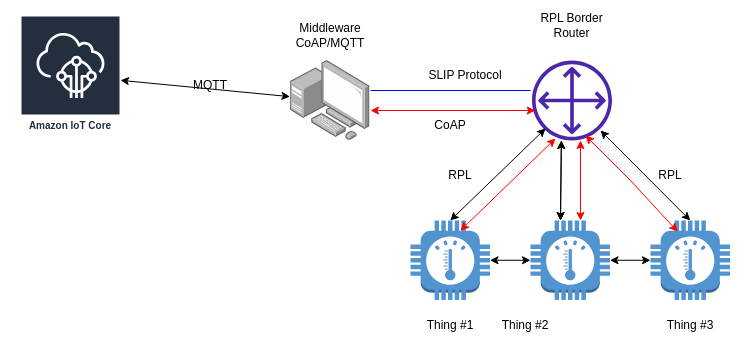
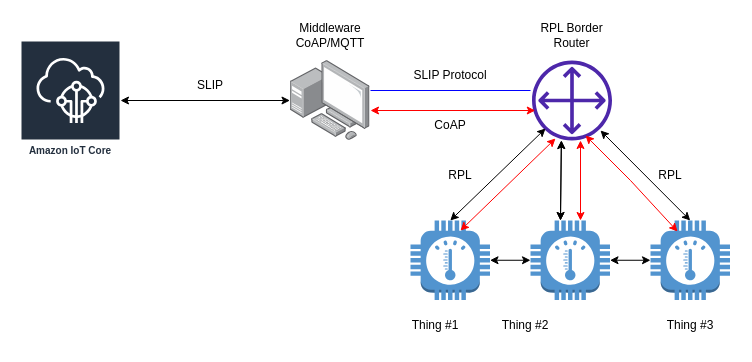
node "RPL Border Router": moved (571, 26) -> (571, 36)
node "Amazon IoT Core": moved (71, 76) -> (71, 101)
node "SLIP Protocol": moved (465, 76) -> (450, 76)
node "MQTT": label "MQTT" -> "SLIP"
node "Thing #1": moved (450, 326) -> (435, 326)
